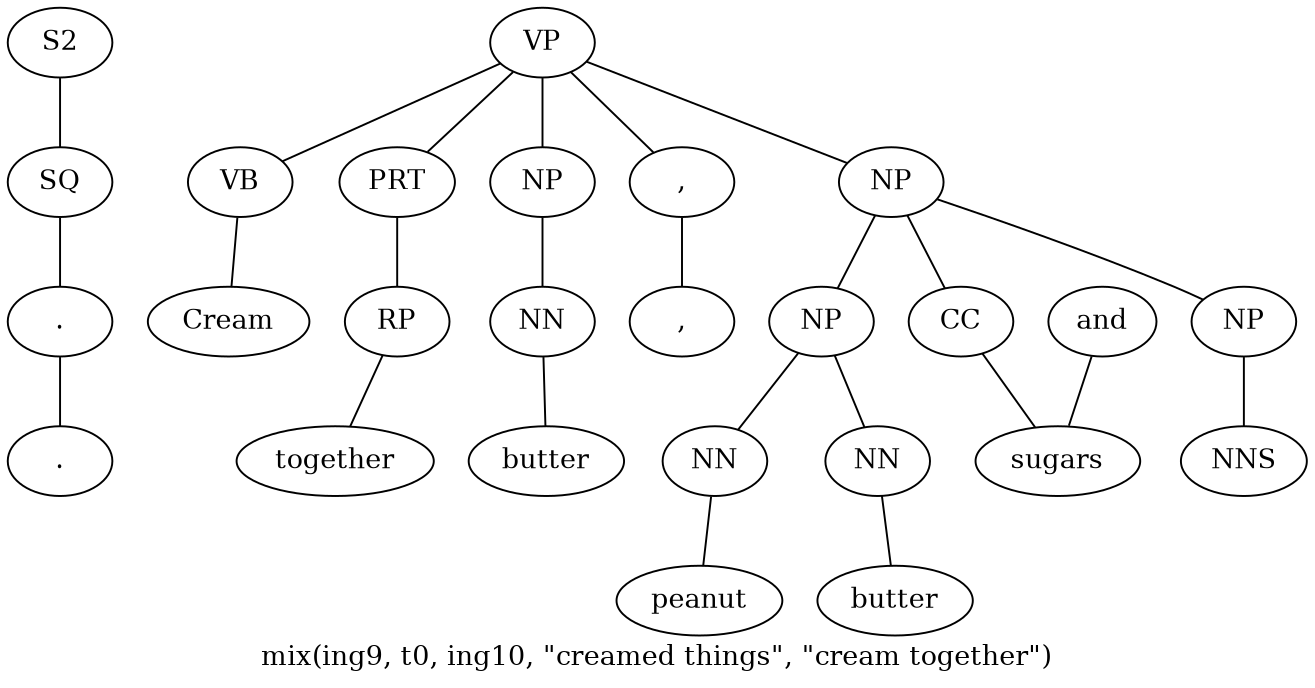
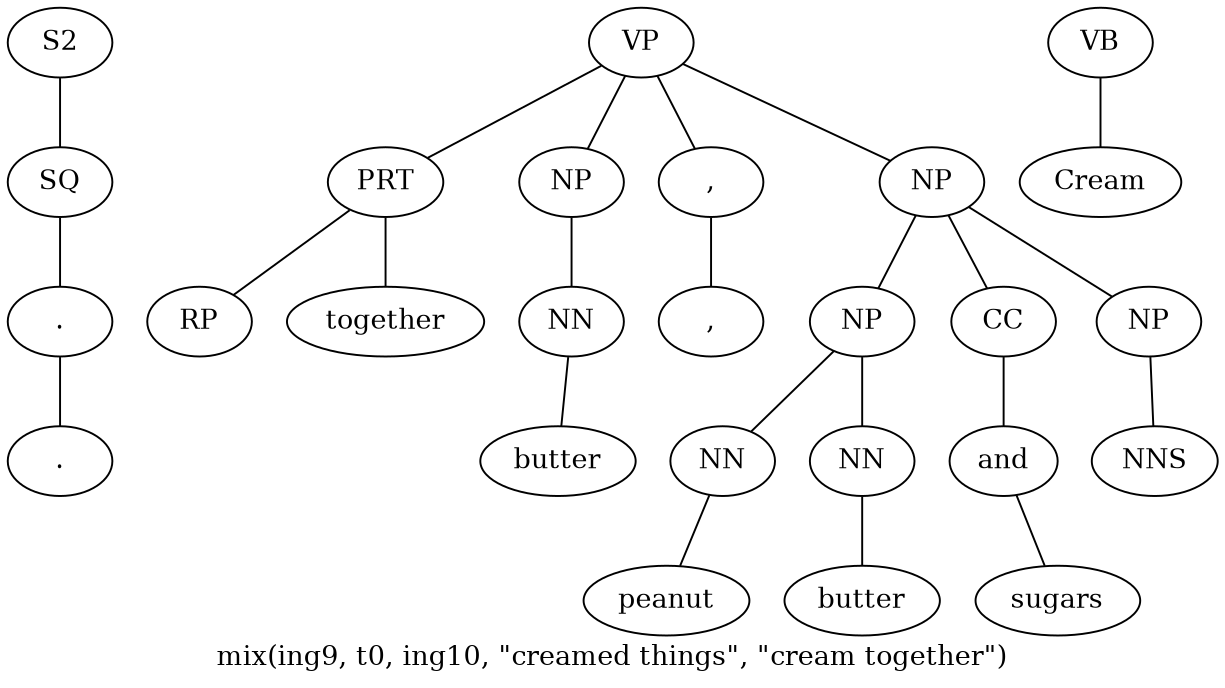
edge "VP" -- "VB": removed
edge "CC" -- "sugars": now "CC" -- "and"
edge "RP" -- "together": now "PRT" -- "together"
